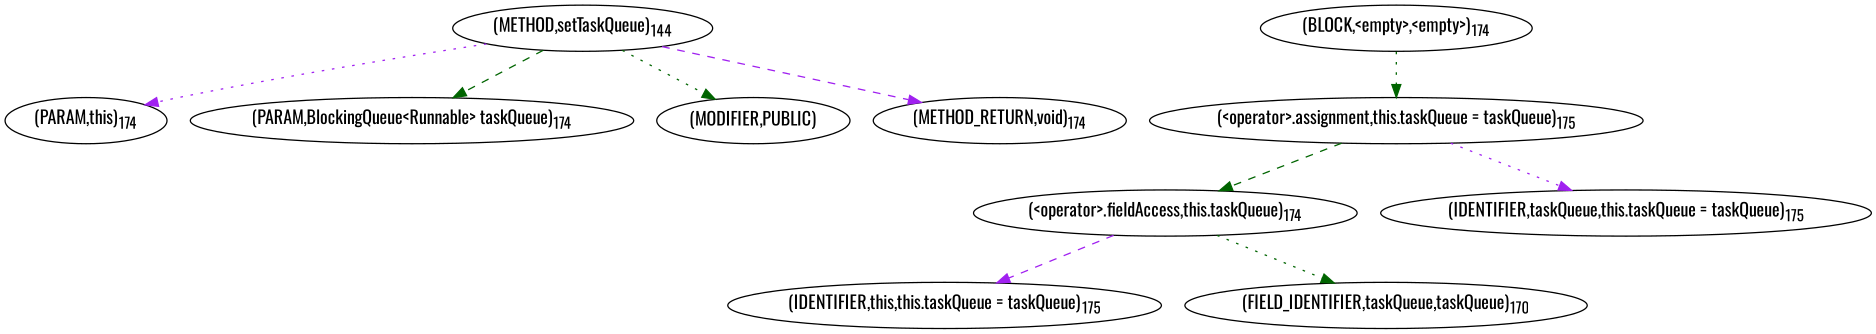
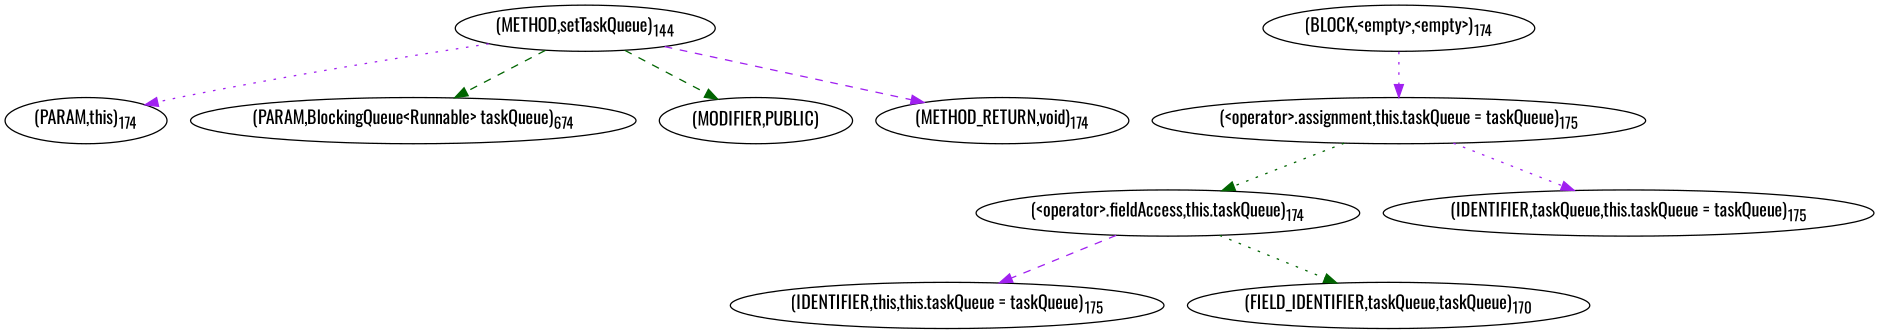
edge "(BLOCK,<empty>,<empty>)" -> "(<operator>.assignment,this.taskQueue = taskQueue)": color darkgreen -> purple
edge "(METHOD,setTaskQueue)" -> "(MODIFIER,PUBLIC)": style dotted -> dashed
node "(PARAM,BlockingQueue<Runnable> taskQueue)": text "174" -> "674"
edge "(<operator>.assignment,this.taskQueue = taskQueue)" -> "(<operator>.fieldAccess,this.taskQueue)": style dashed -> dotted
